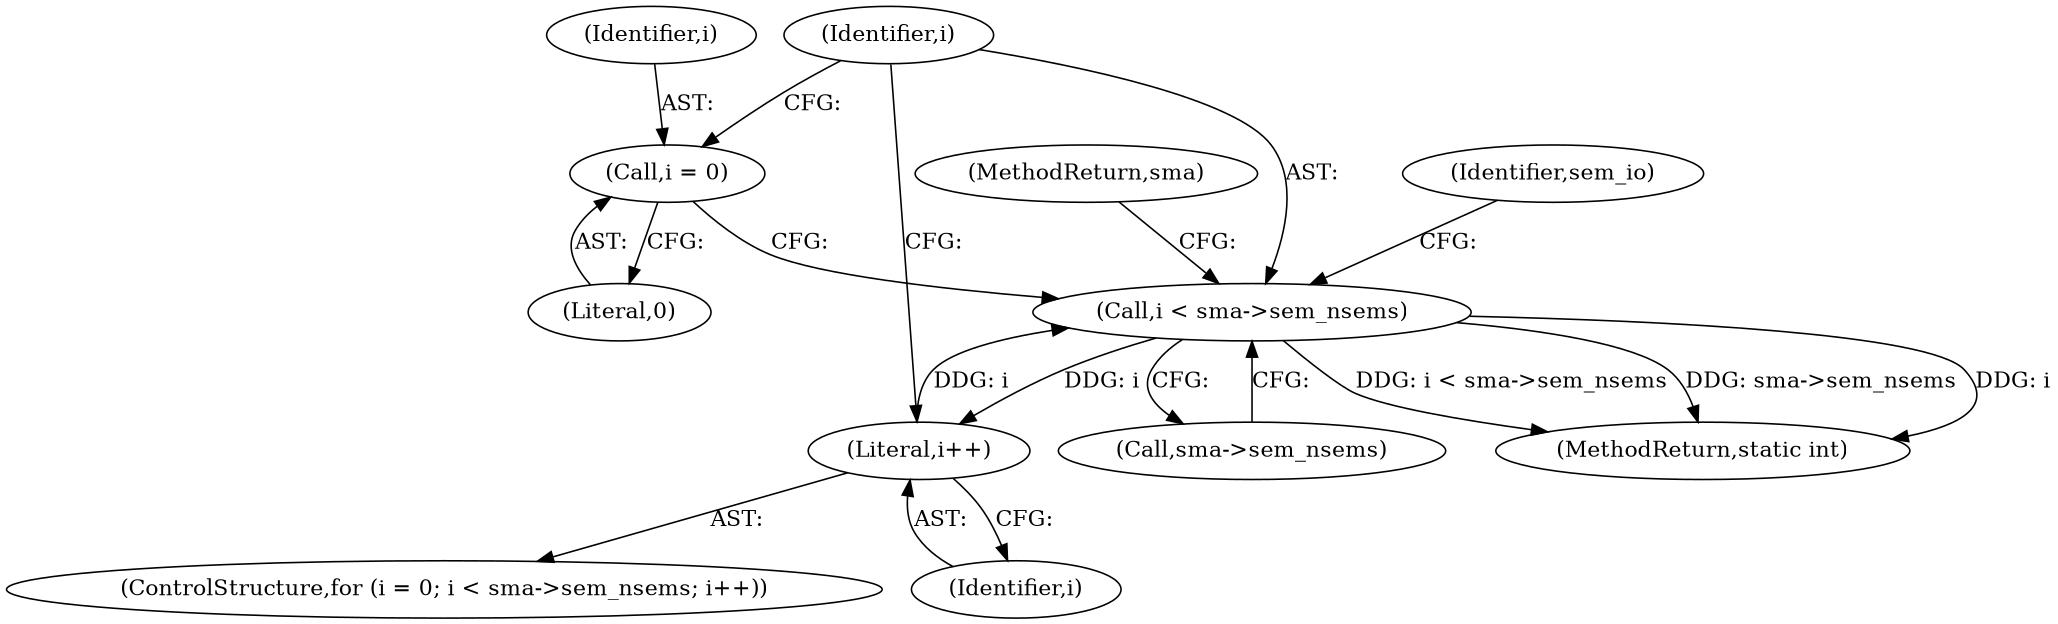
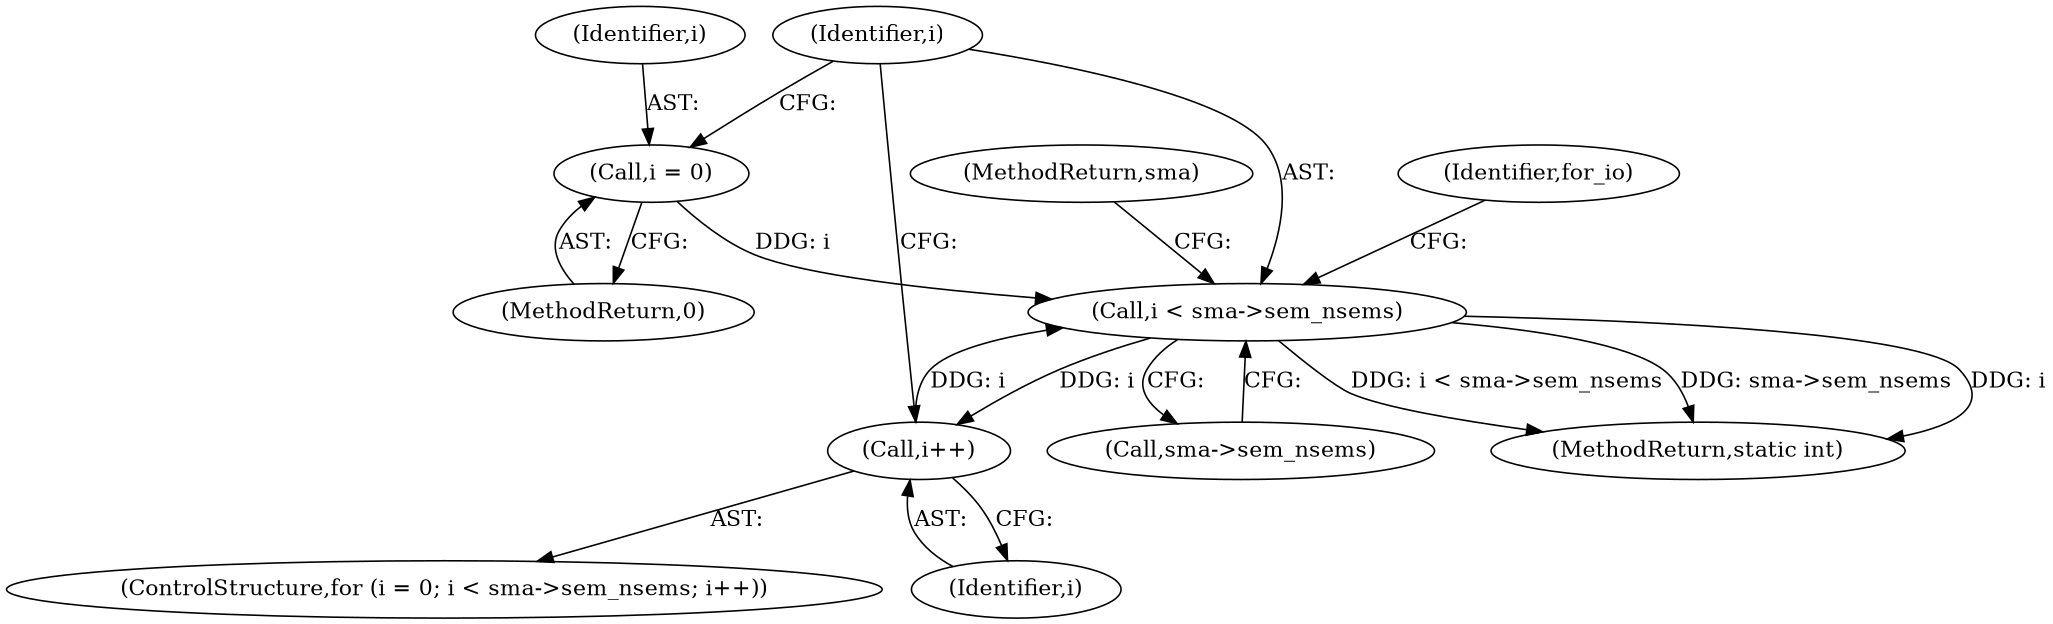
node "(Identifier,sem_io)": label "(Identifier,sem_io)" -> "(Identifier,for_io)"
edge "(Call,i = 0)" -> "(Call,i < sma->sem_nsems)": label "CFG: " -> "DDG: i"
node "(Literal,0)": label "(Literal,0)" -> "(MethodReturn,0)"
node "(Literal,i++)": label "(Literal,i++)" -> "(Call,i++)"
